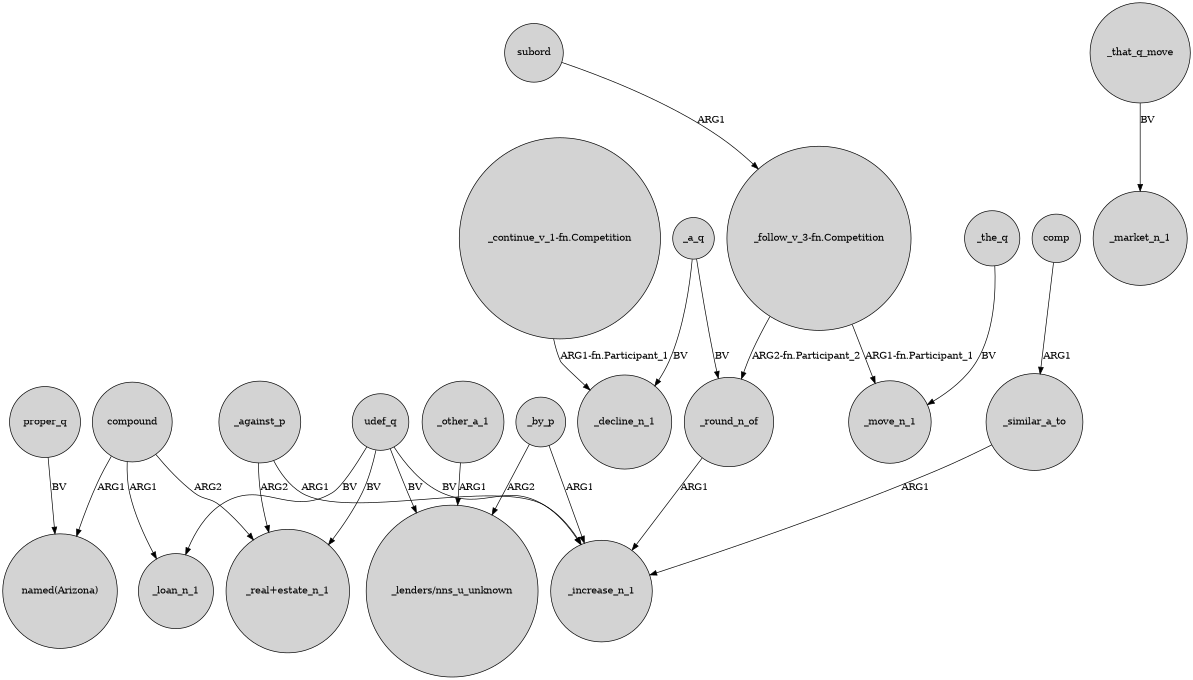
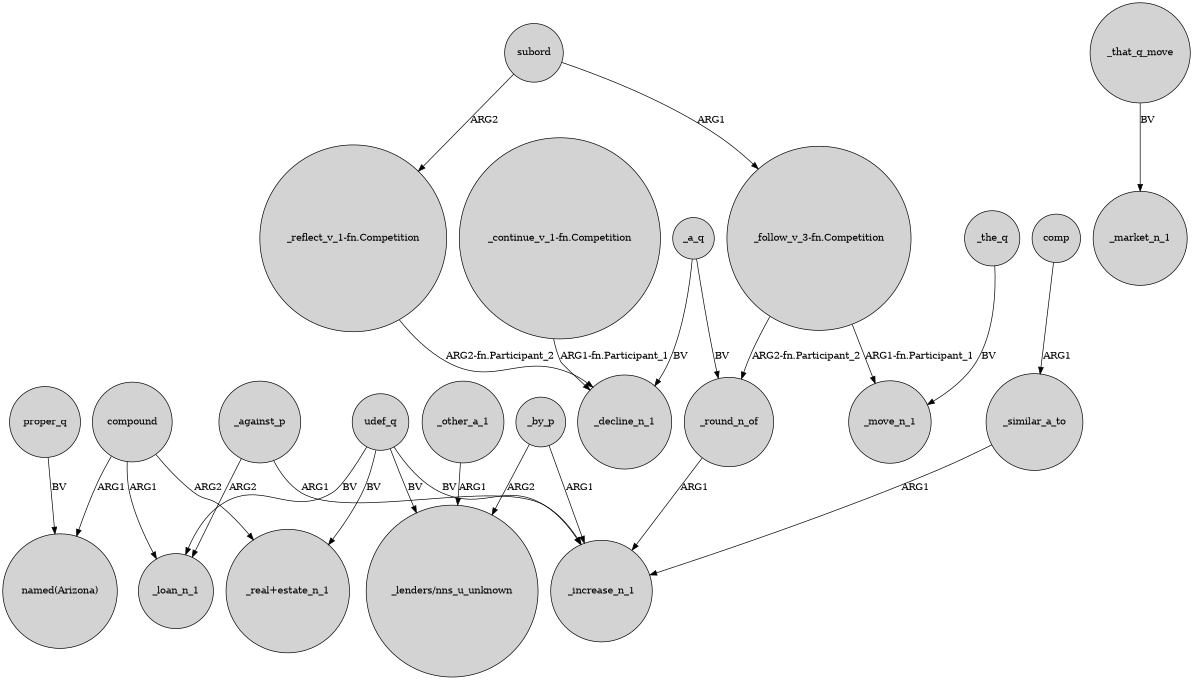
node "_reflect_v_1-fn.Competition": added
edge "_against_p" -> "_real+estate_n_1": now "_against_p" -> "_loan_n_1"
